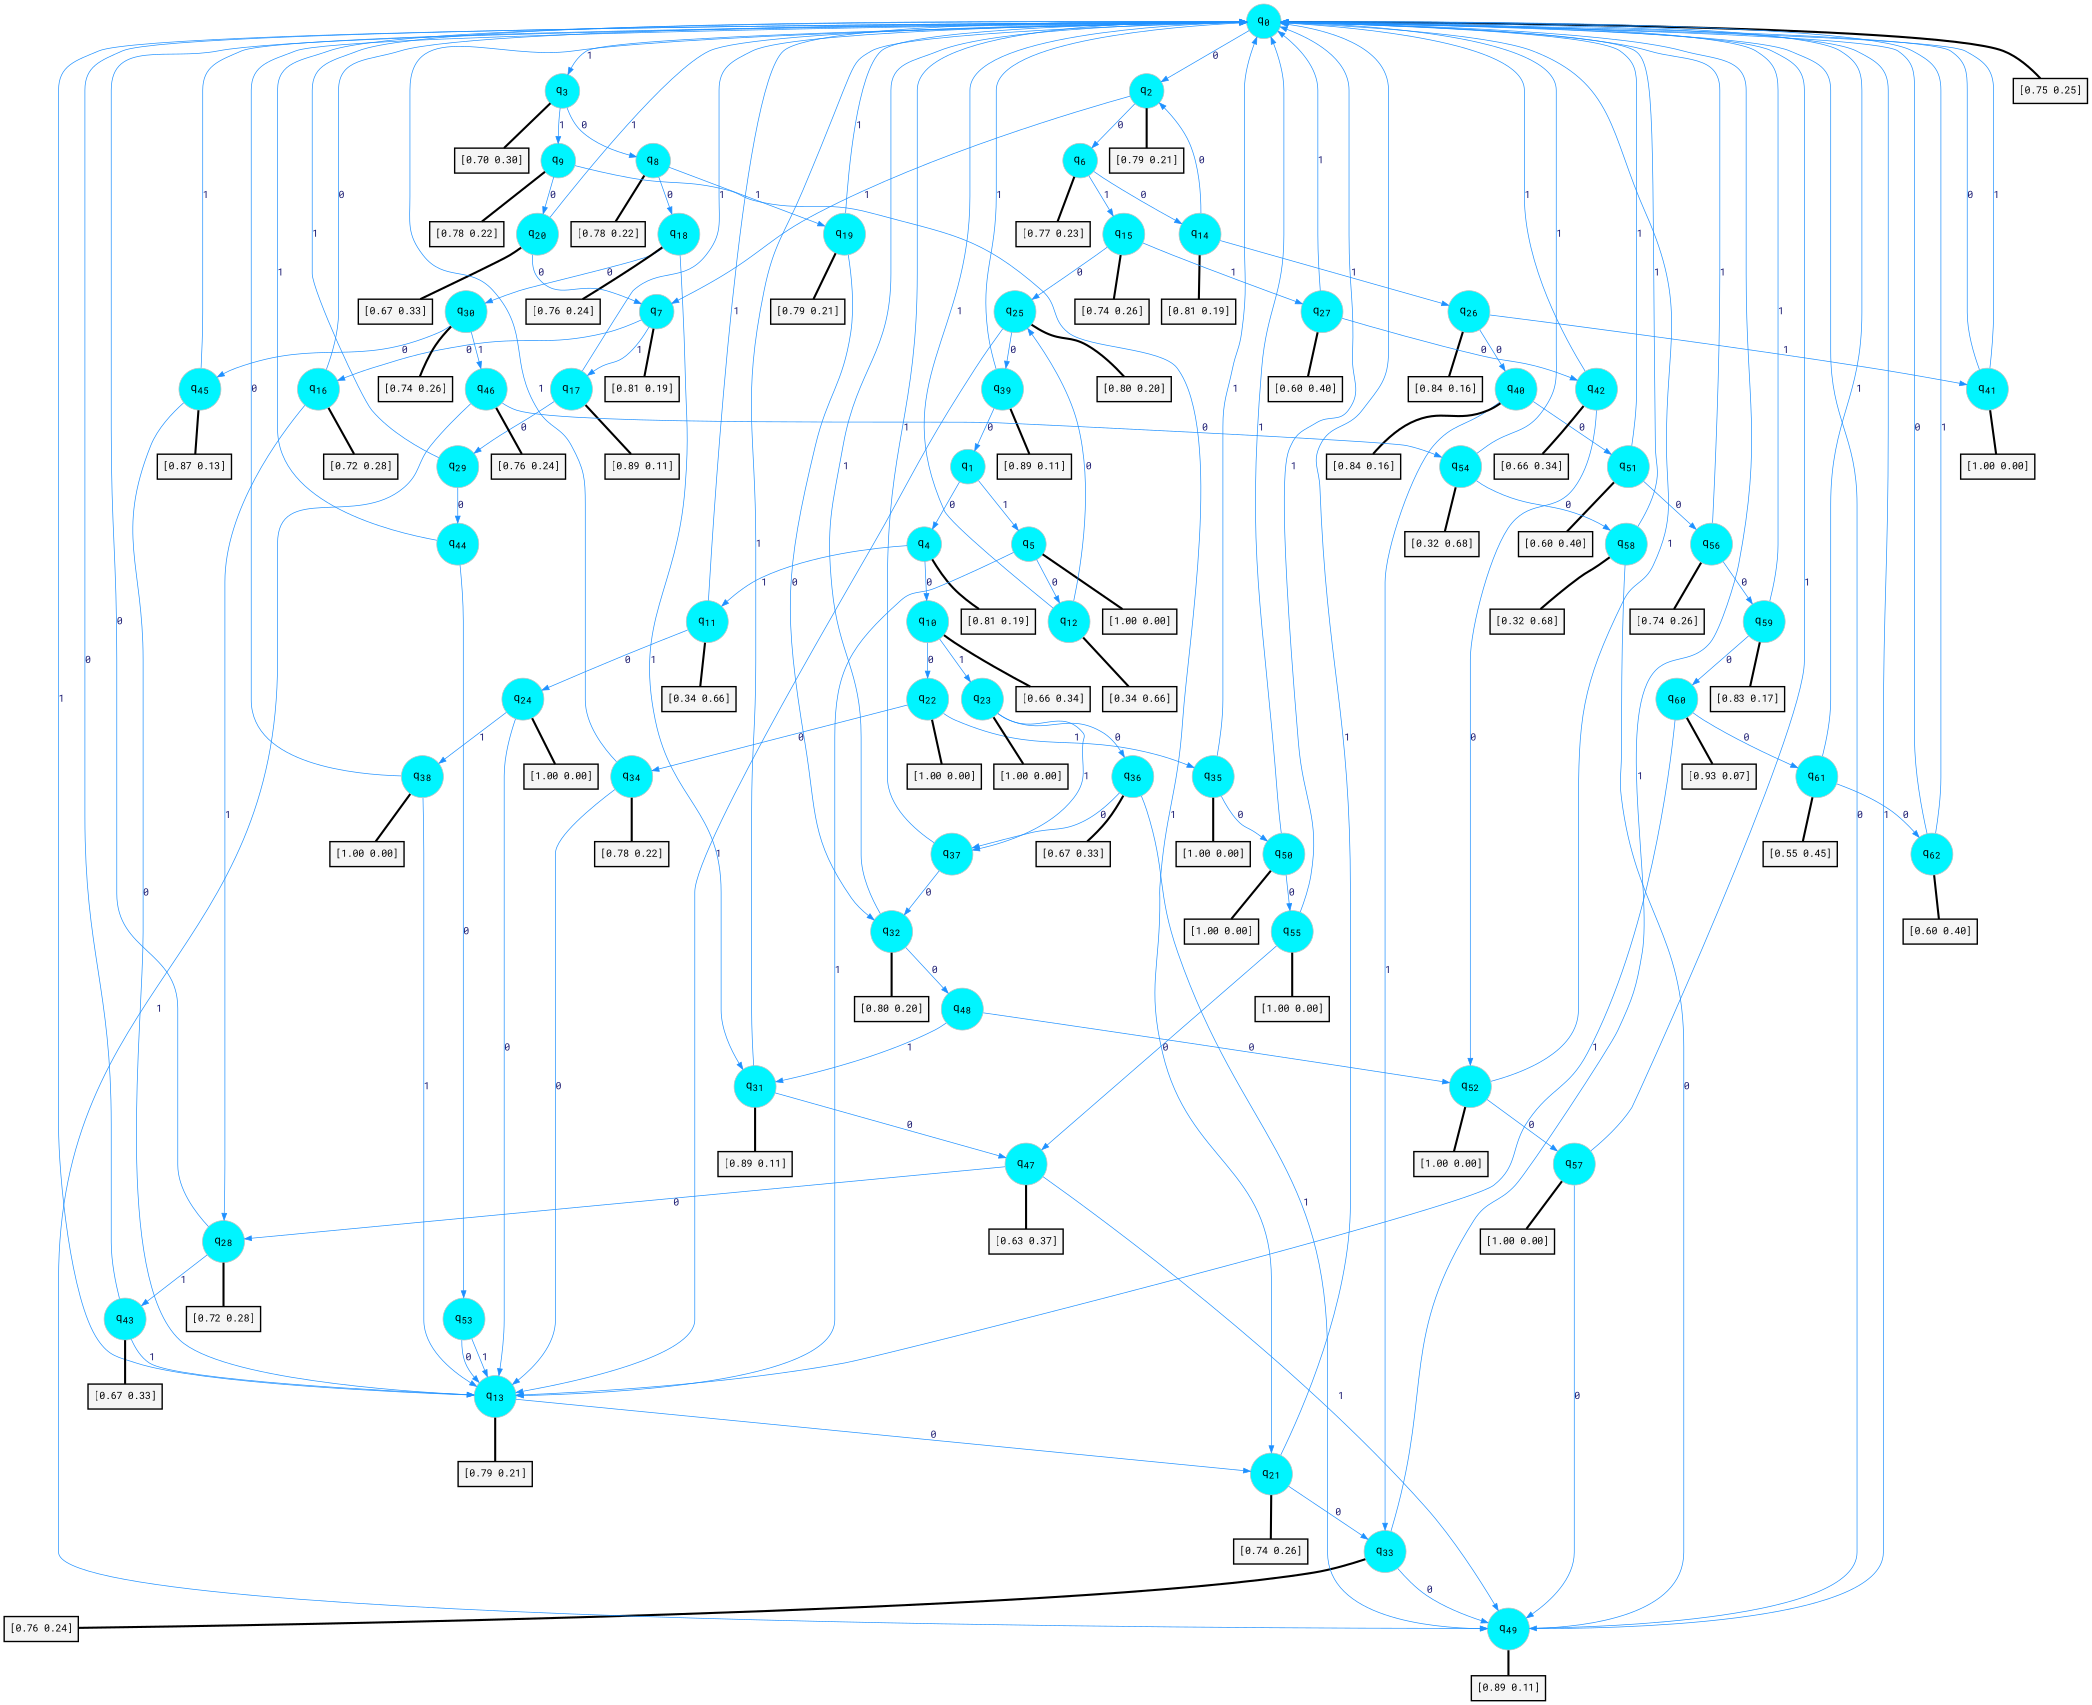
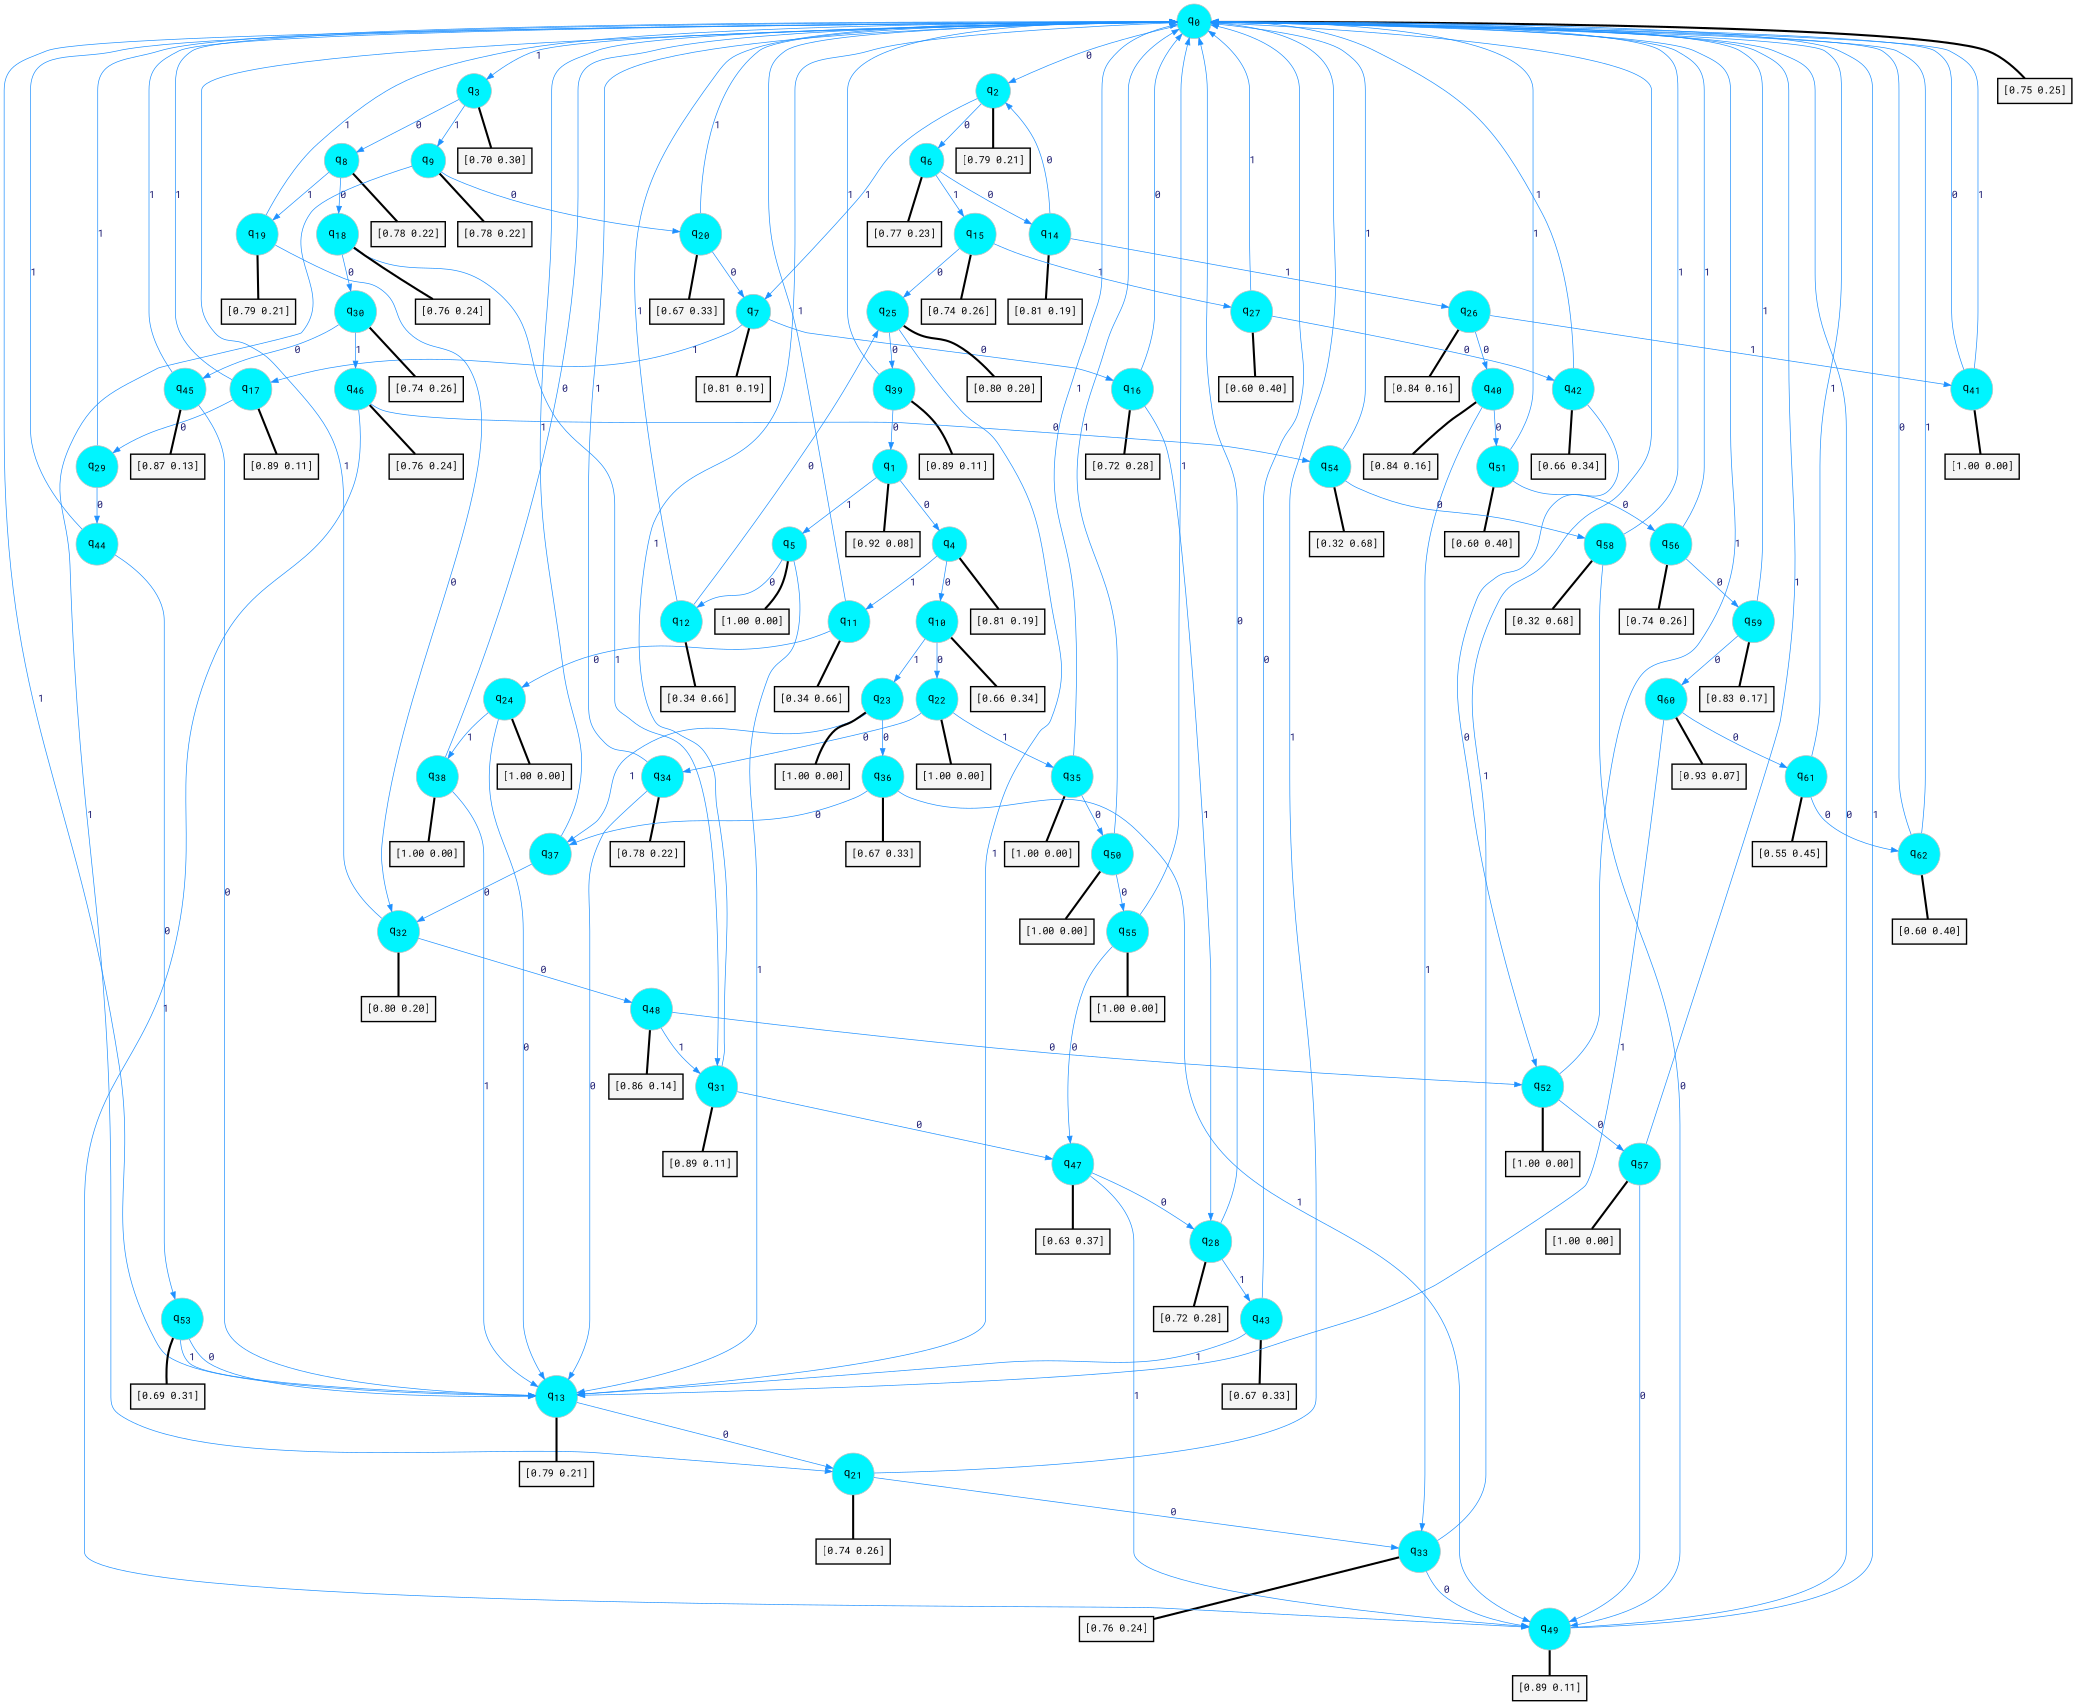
node "[0.92 0.08]": added
node "[0.86 0.14]": added
node "[0.69 0.31]": added
